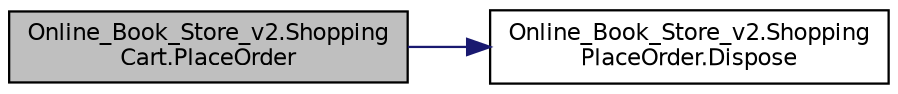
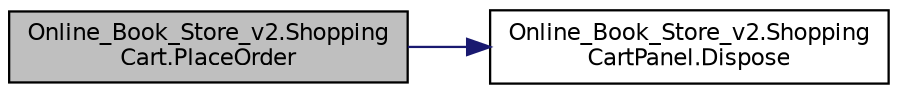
node "Online_Book_Store_v2.Shopping PlaceOrder.Dispose": label "Online_Book_Store_v2.Shopping PlaceOrder.Dispose" -> "Online_Book_Store_v2.Shopping CartPanel.Dispose"
